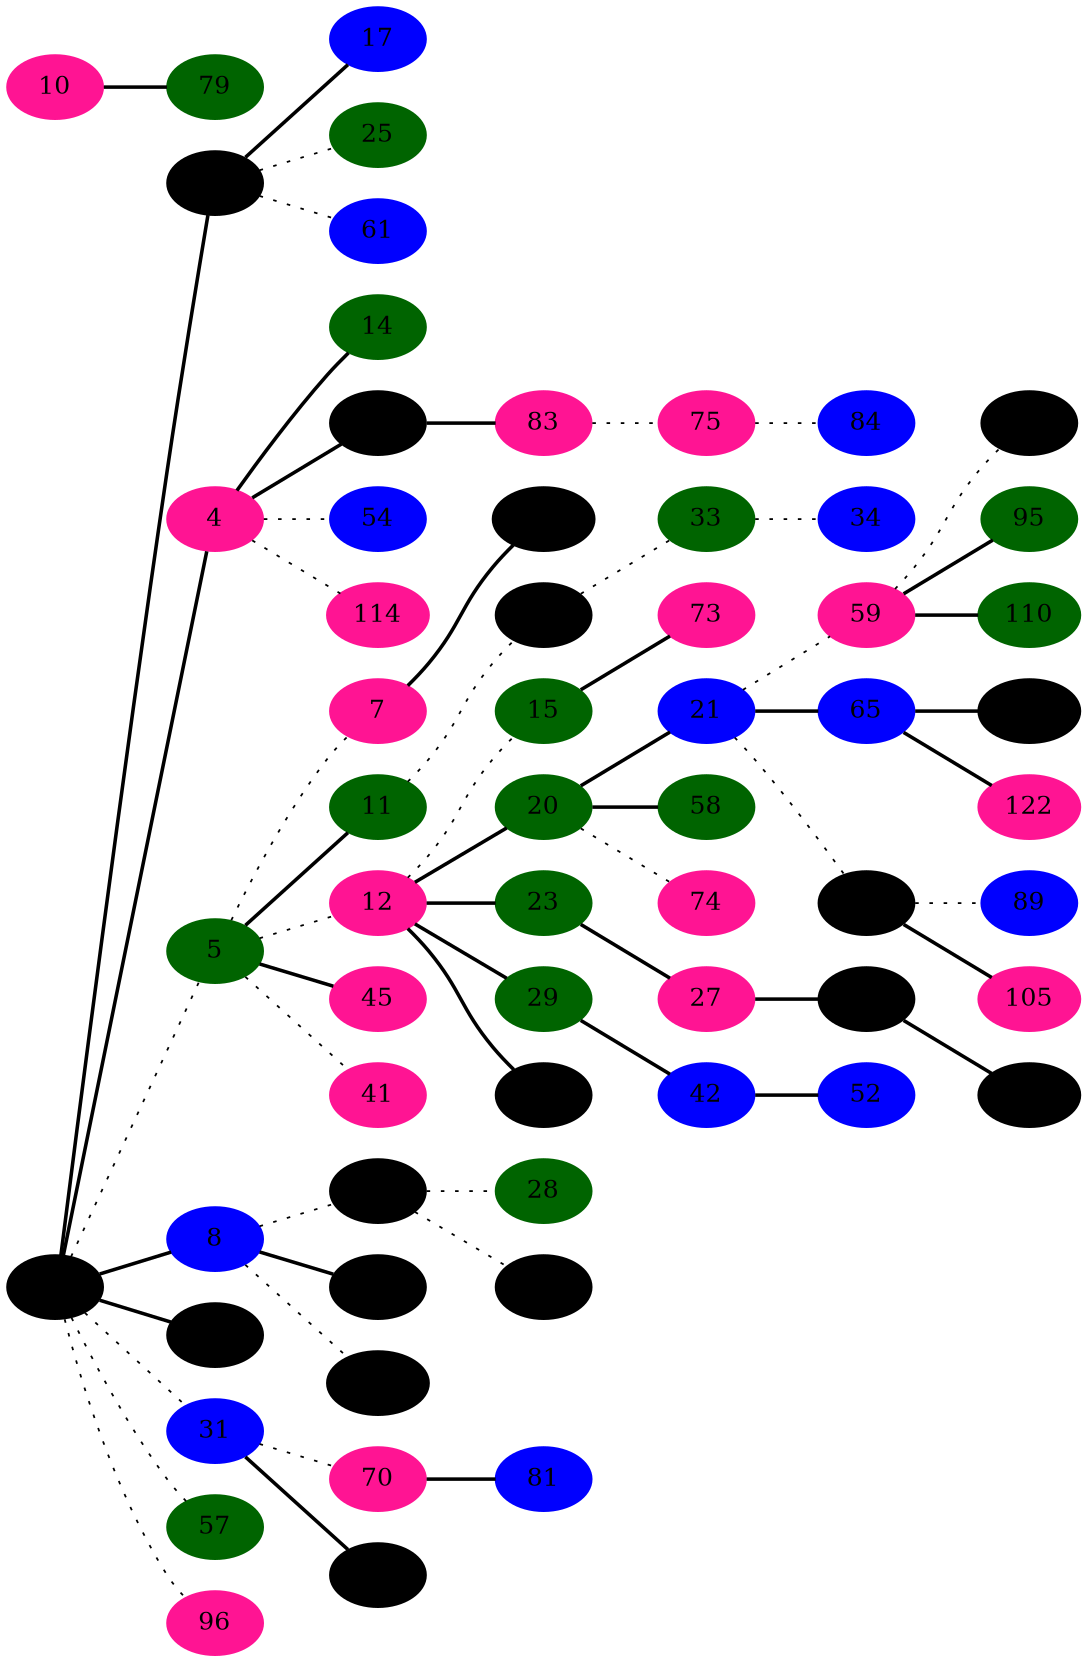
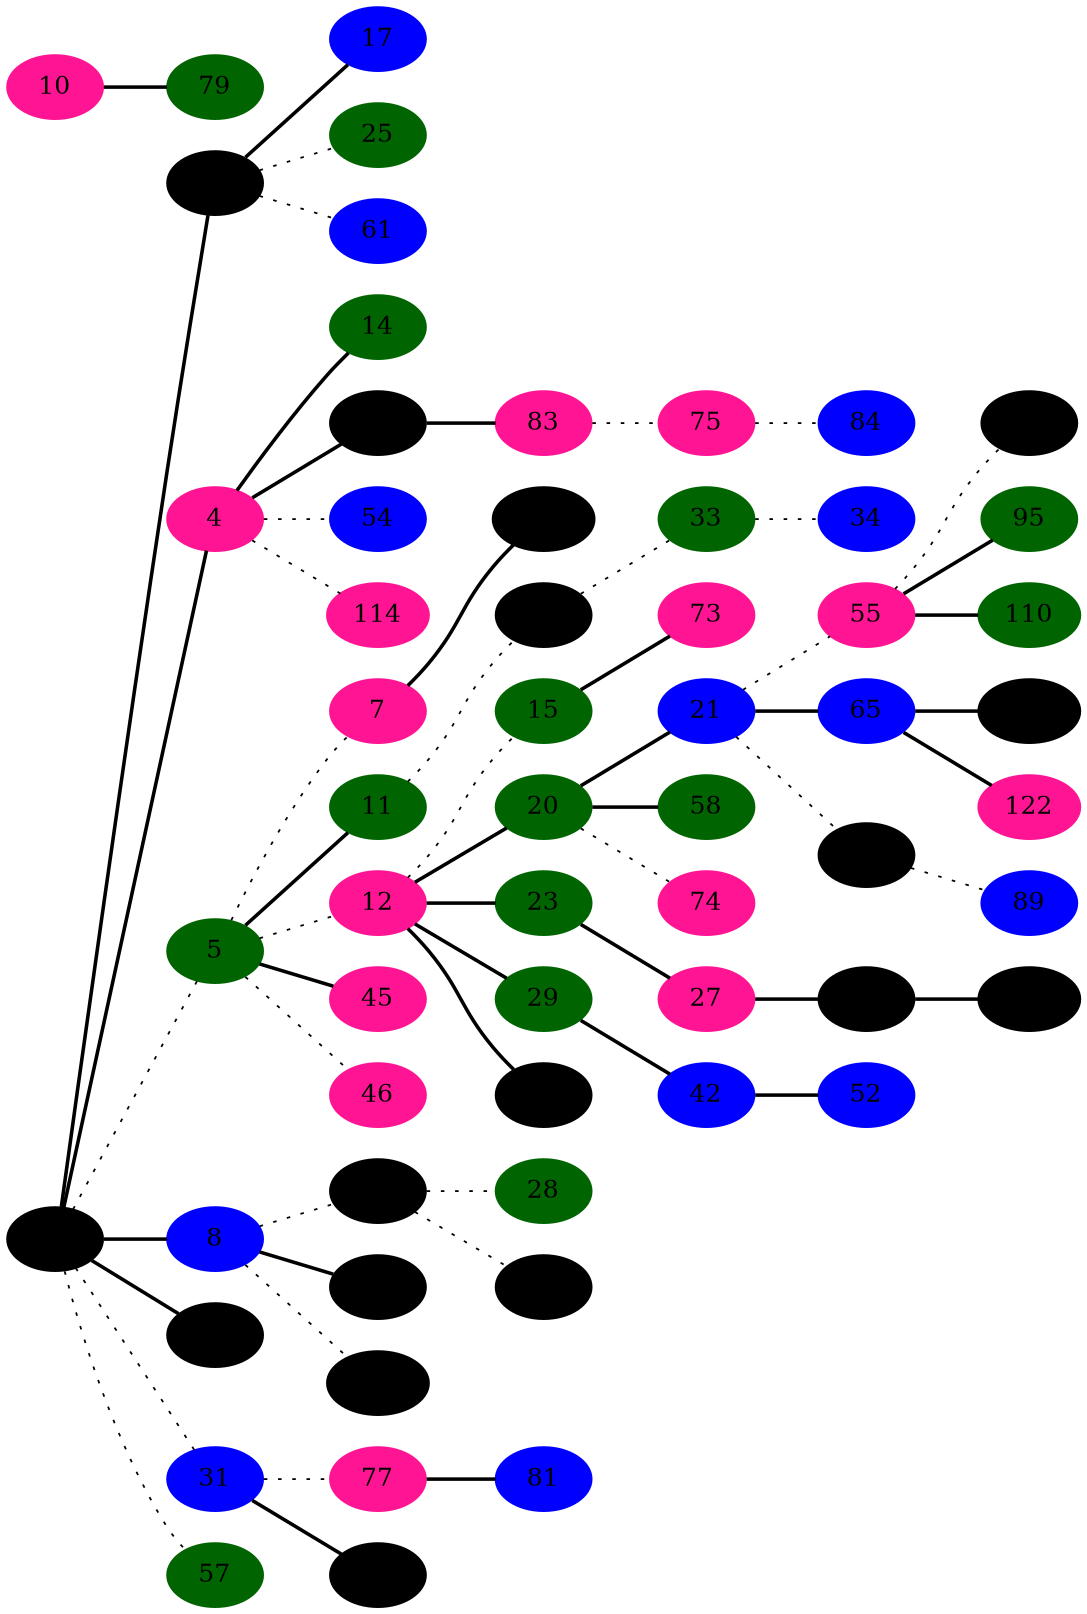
node "59": label "59" -> "55"
node "105": removed
node "41": label "41" -> "46"
node "70": label "70" -> "77"
node "96": removed
